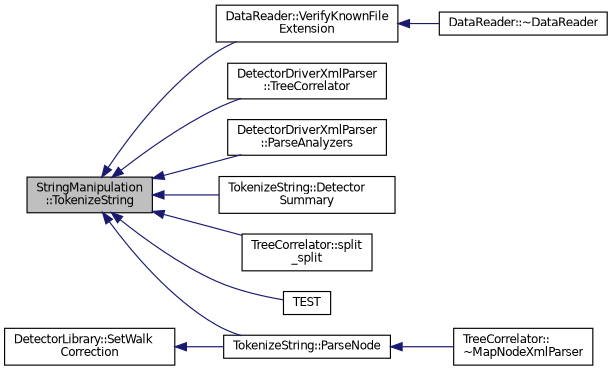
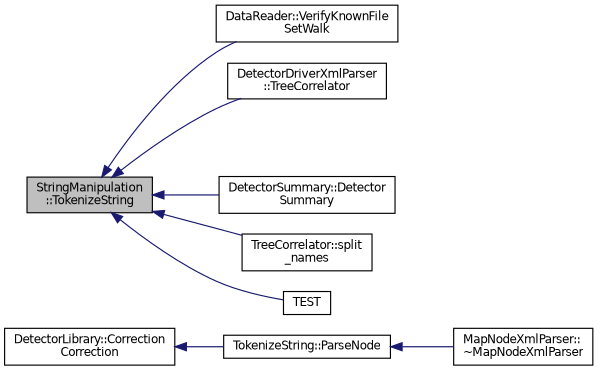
node "DataReader::VerifyKnownFile Extension": label "DataReader::VerifyKnownFile Extension" -> "DataReader::VerifyKnownFile SetWalk"
node "DataReader::~DataReader": removed
node "DetectorDriverXmlParser ::ParseAnalyzers": removed
node "TokenizeString::Detector Summary": label "TokenizeString::Detector Summary" -> "DetectorSummary::Detector Summary"
node "TreeCorrelator::split _split": label "TreeCorrelator::split _split" -> "TreeCorrelator::split _names"
edge "TokenizeString::ParseNode" -> "StringManipulation ::TokenizeString": removed
node "DetectorLibrary::SetWalk Correction": label "DetectorLibrary::SetWalk Correction" -> "DetectorLibrary::Correction Correction"
node "TreeCorrelator:: ~MapNodeXmlParser": label "TreeCorrelator:: ~MapNodeXmlParser" -> "MapNodeXmlParser:: ~MapNodeXmlParser"
